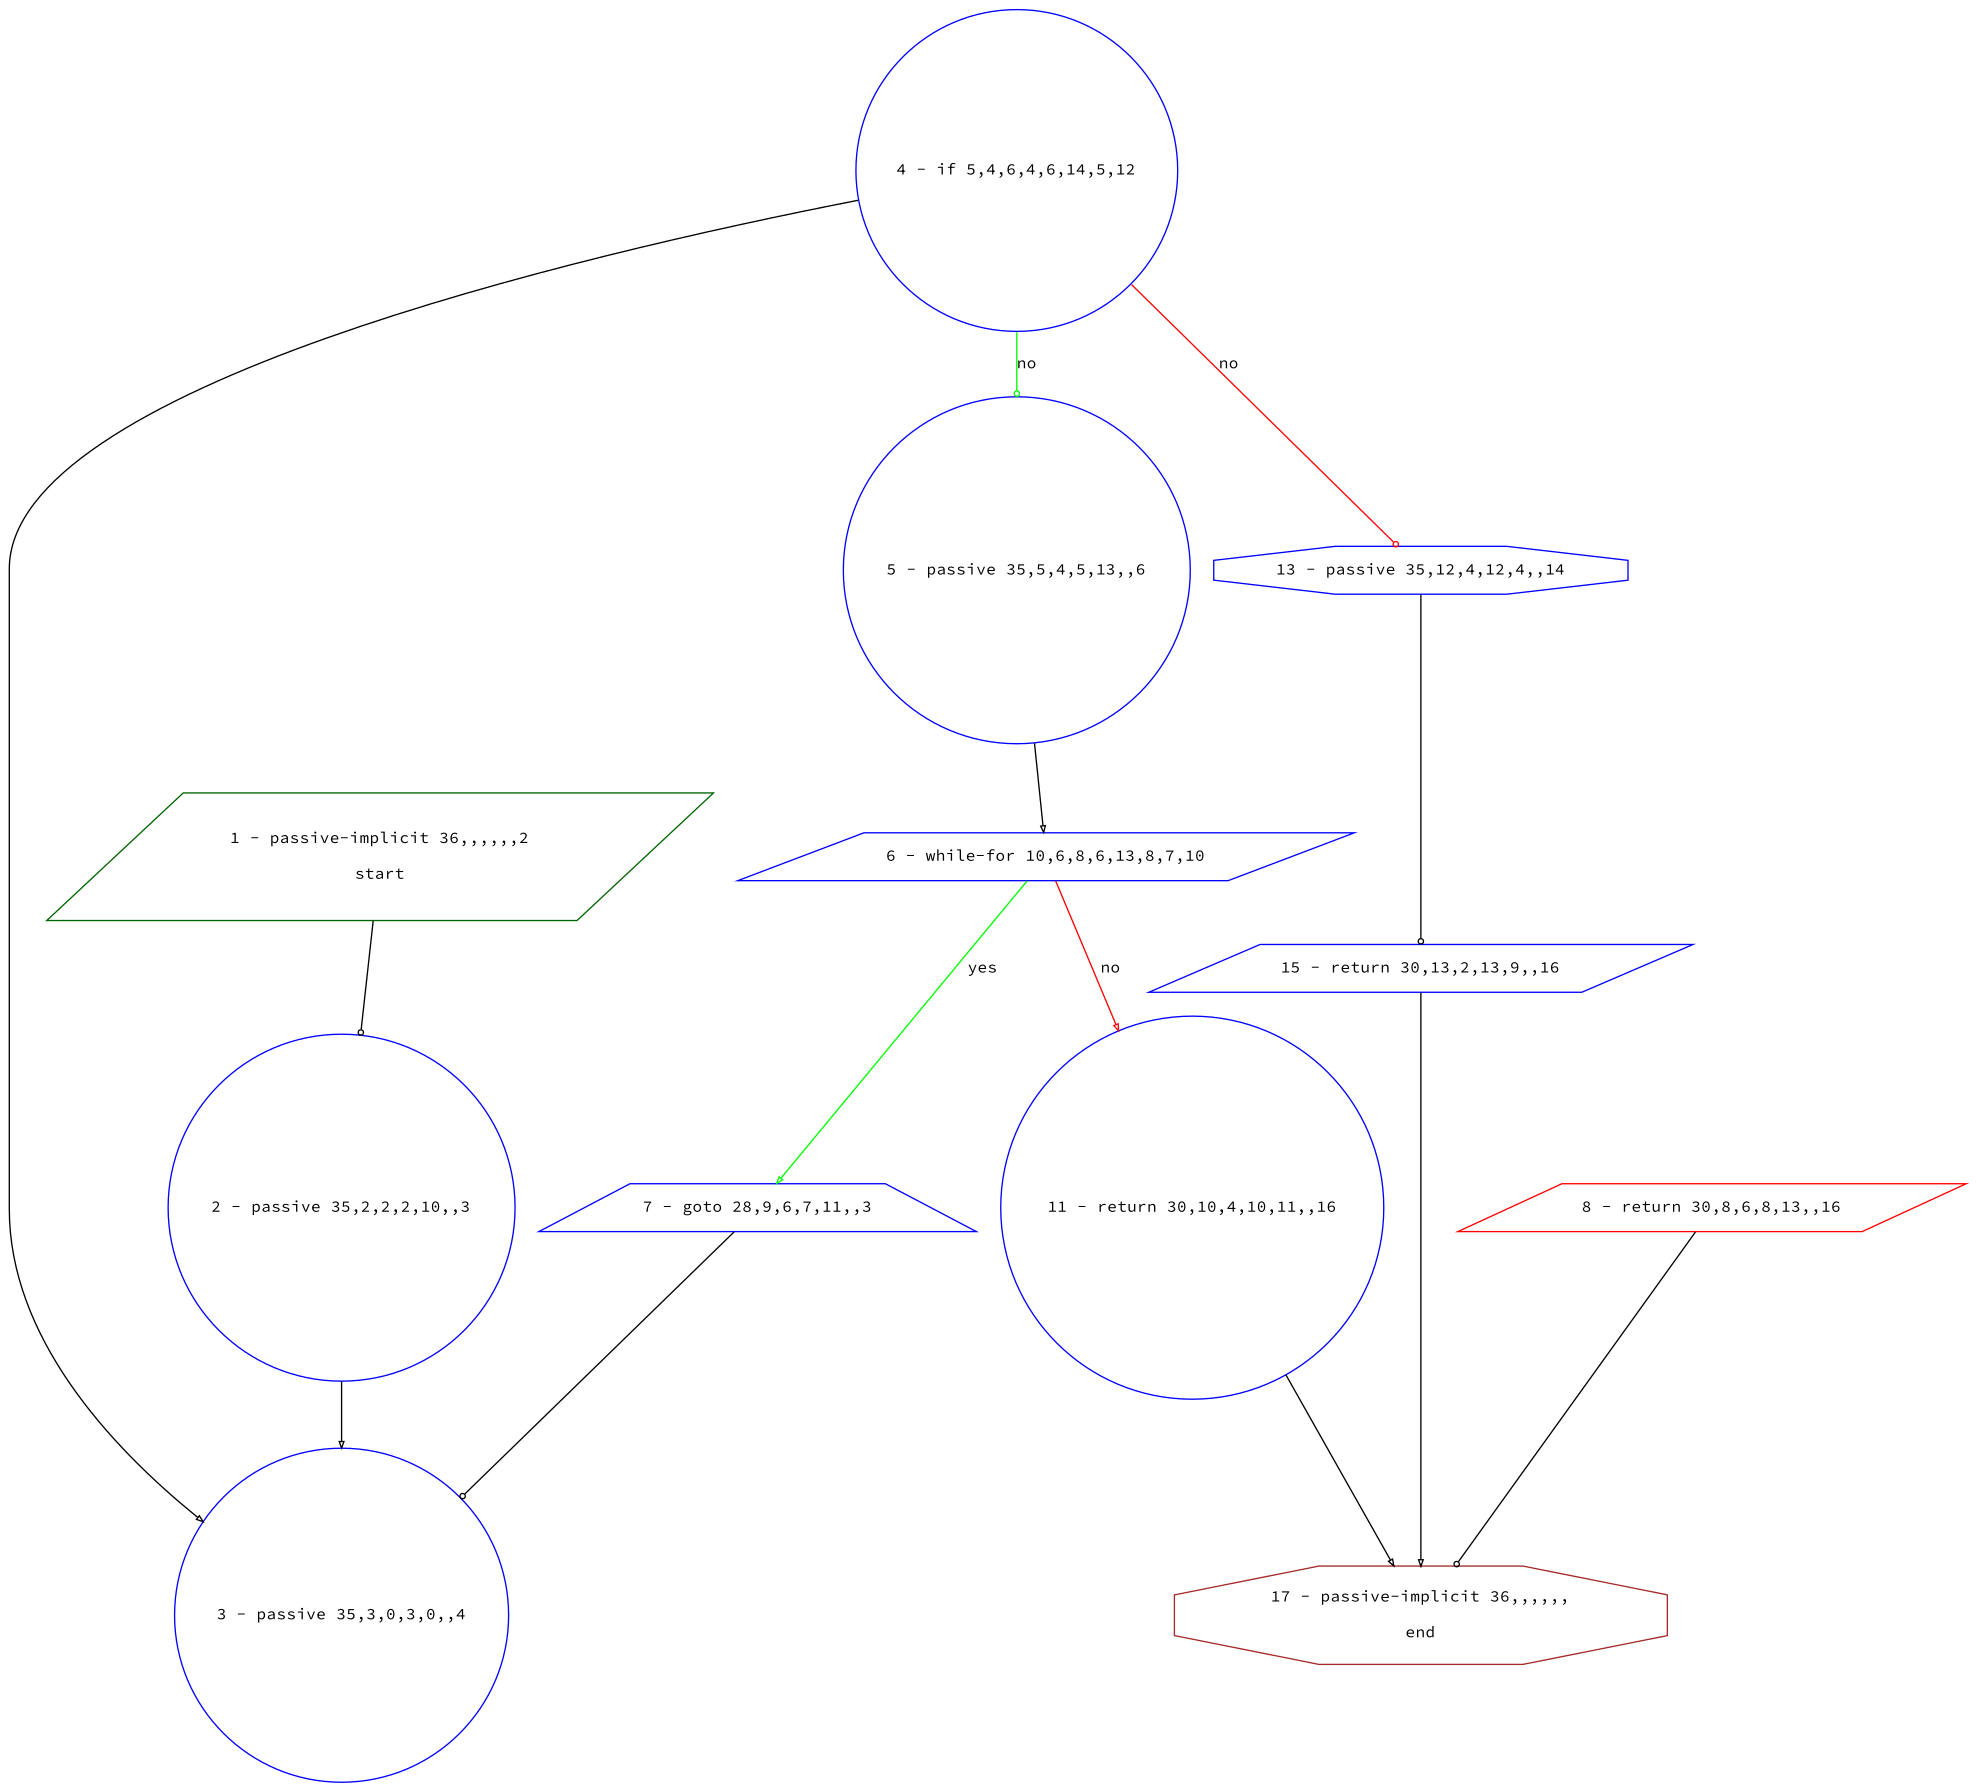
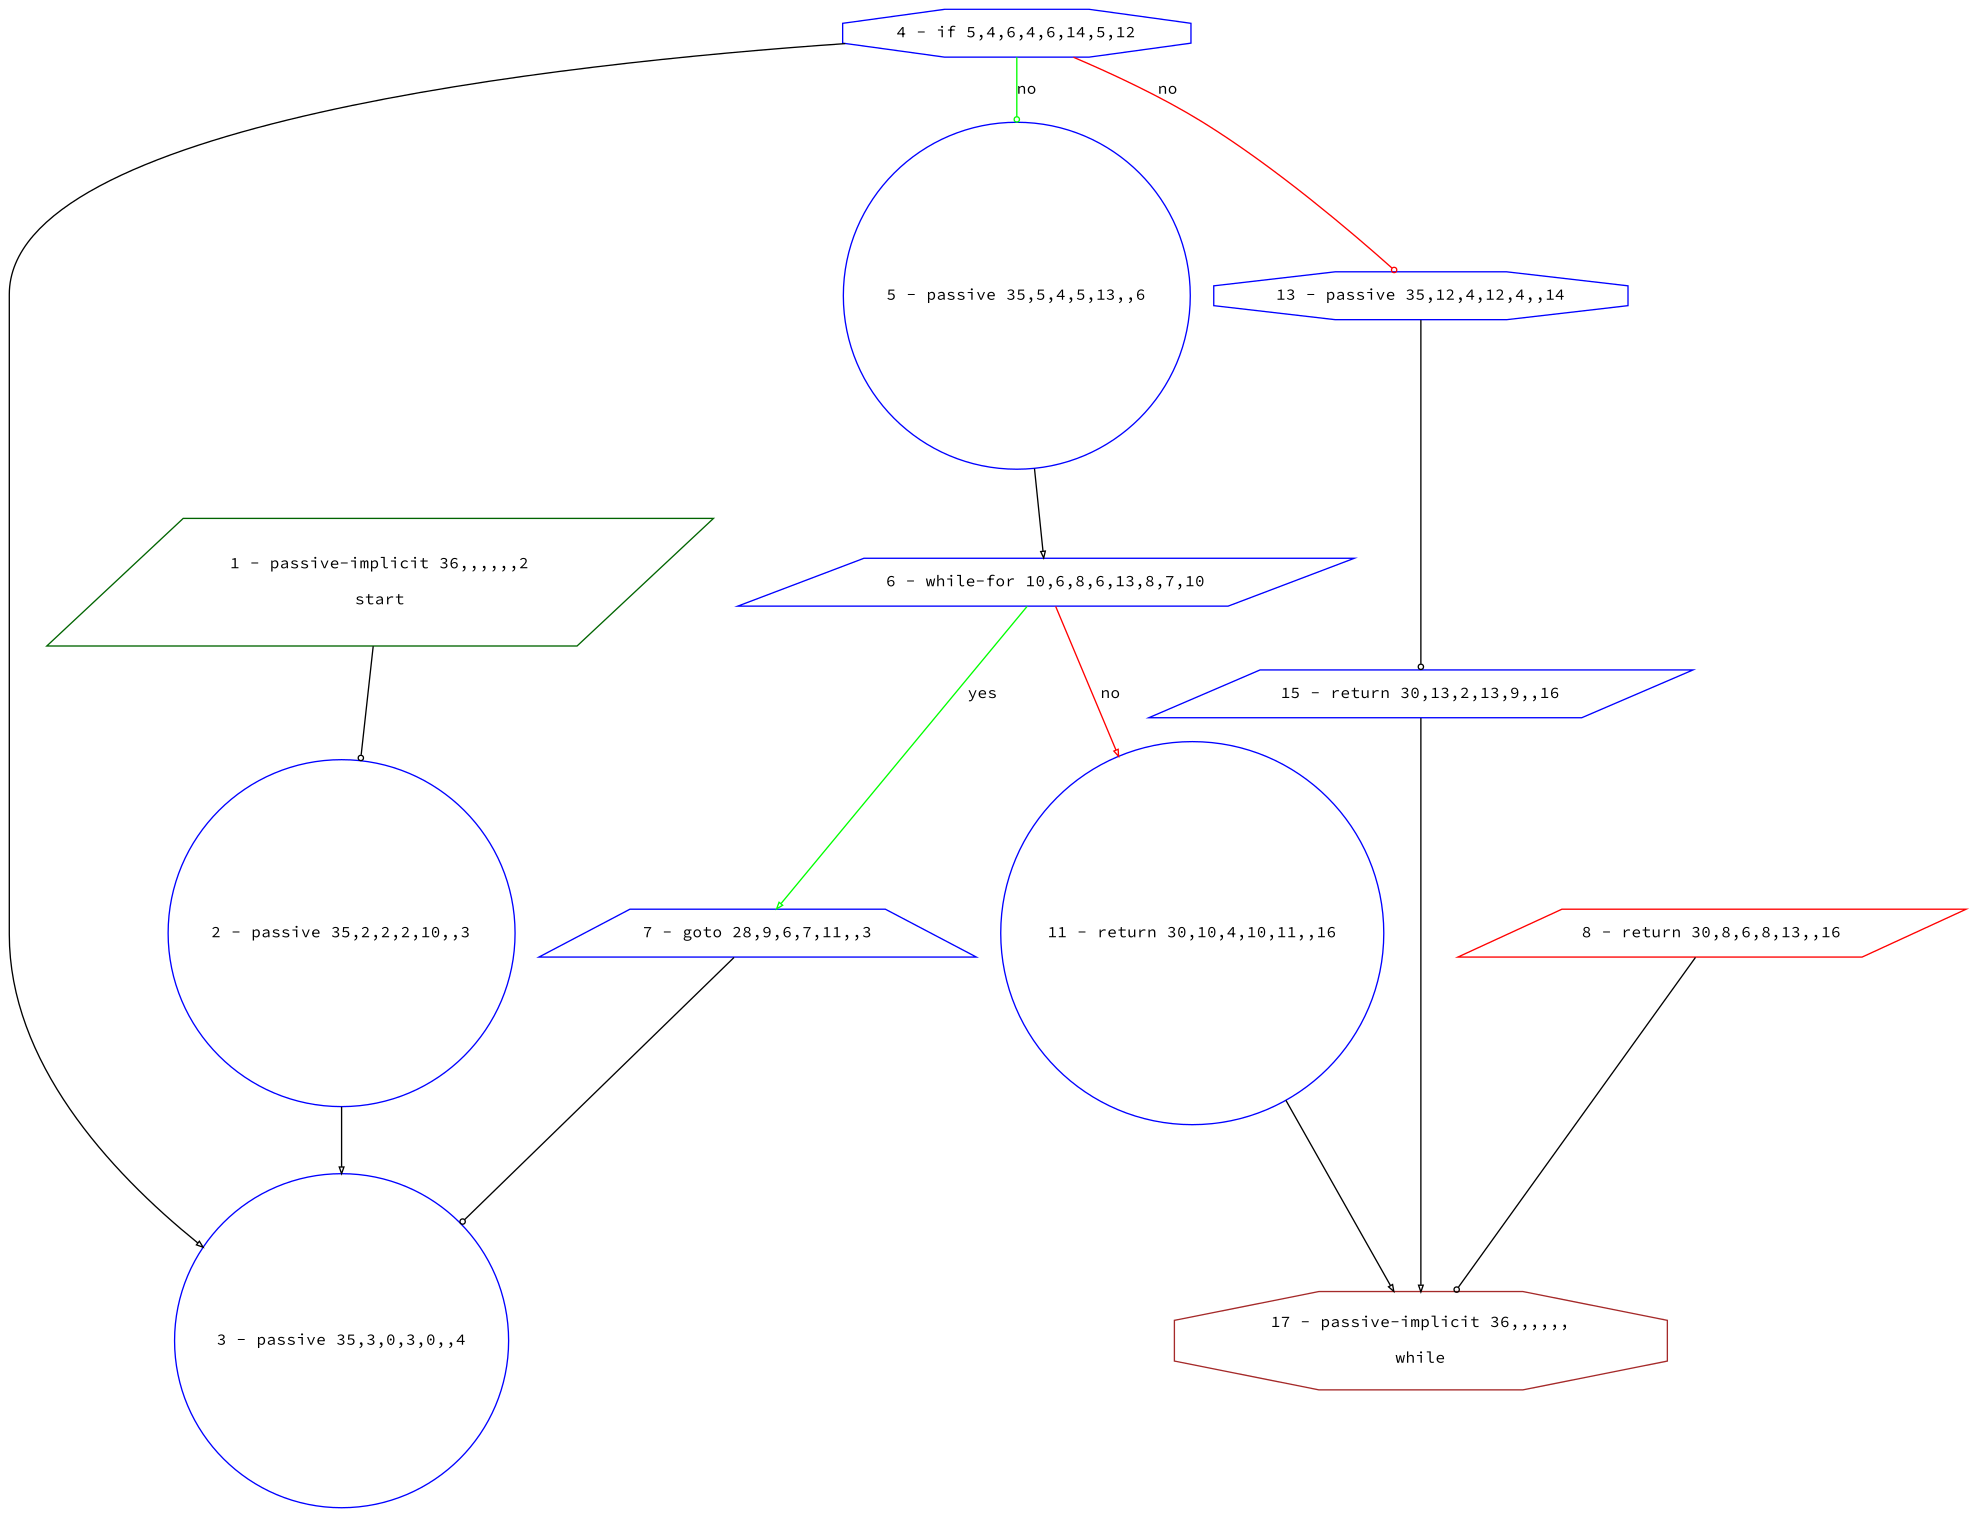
node "4 - if 5,4,6,4,6,14,5,12": shape circle -> octagon
node "17 - passive-implicit 36,,,,,, end": label "17 - passive-implicit 36,,,,,, end" -> "17 - passive-implicit 36,,,,,, while"
